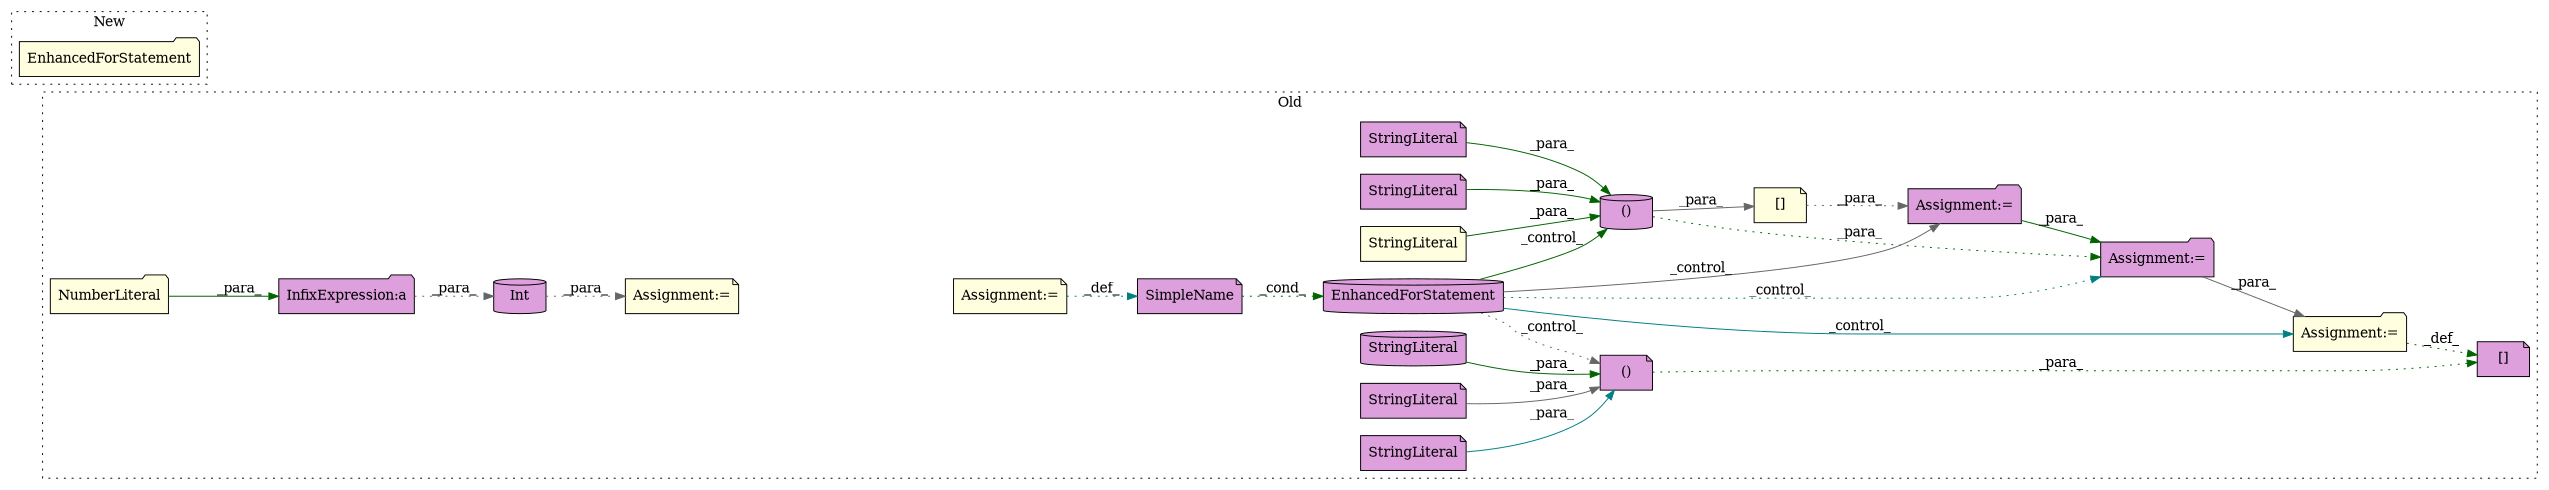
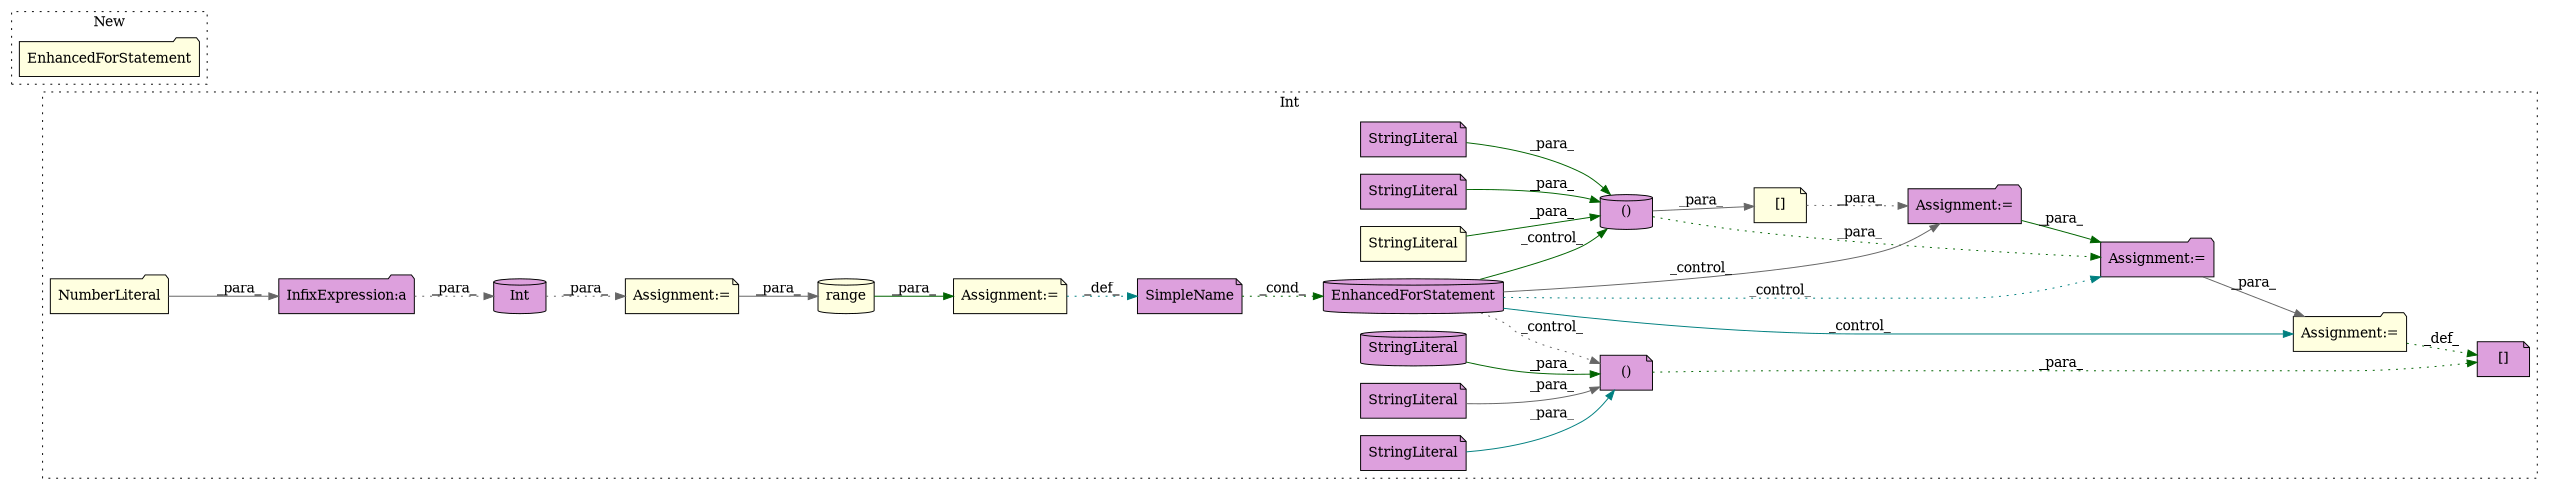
cluster "Old": label "Old" -> "Int"
edge "NumberLiteral" -> "InfixExpression:a": color darkgreen -> gray40
node "range": added
